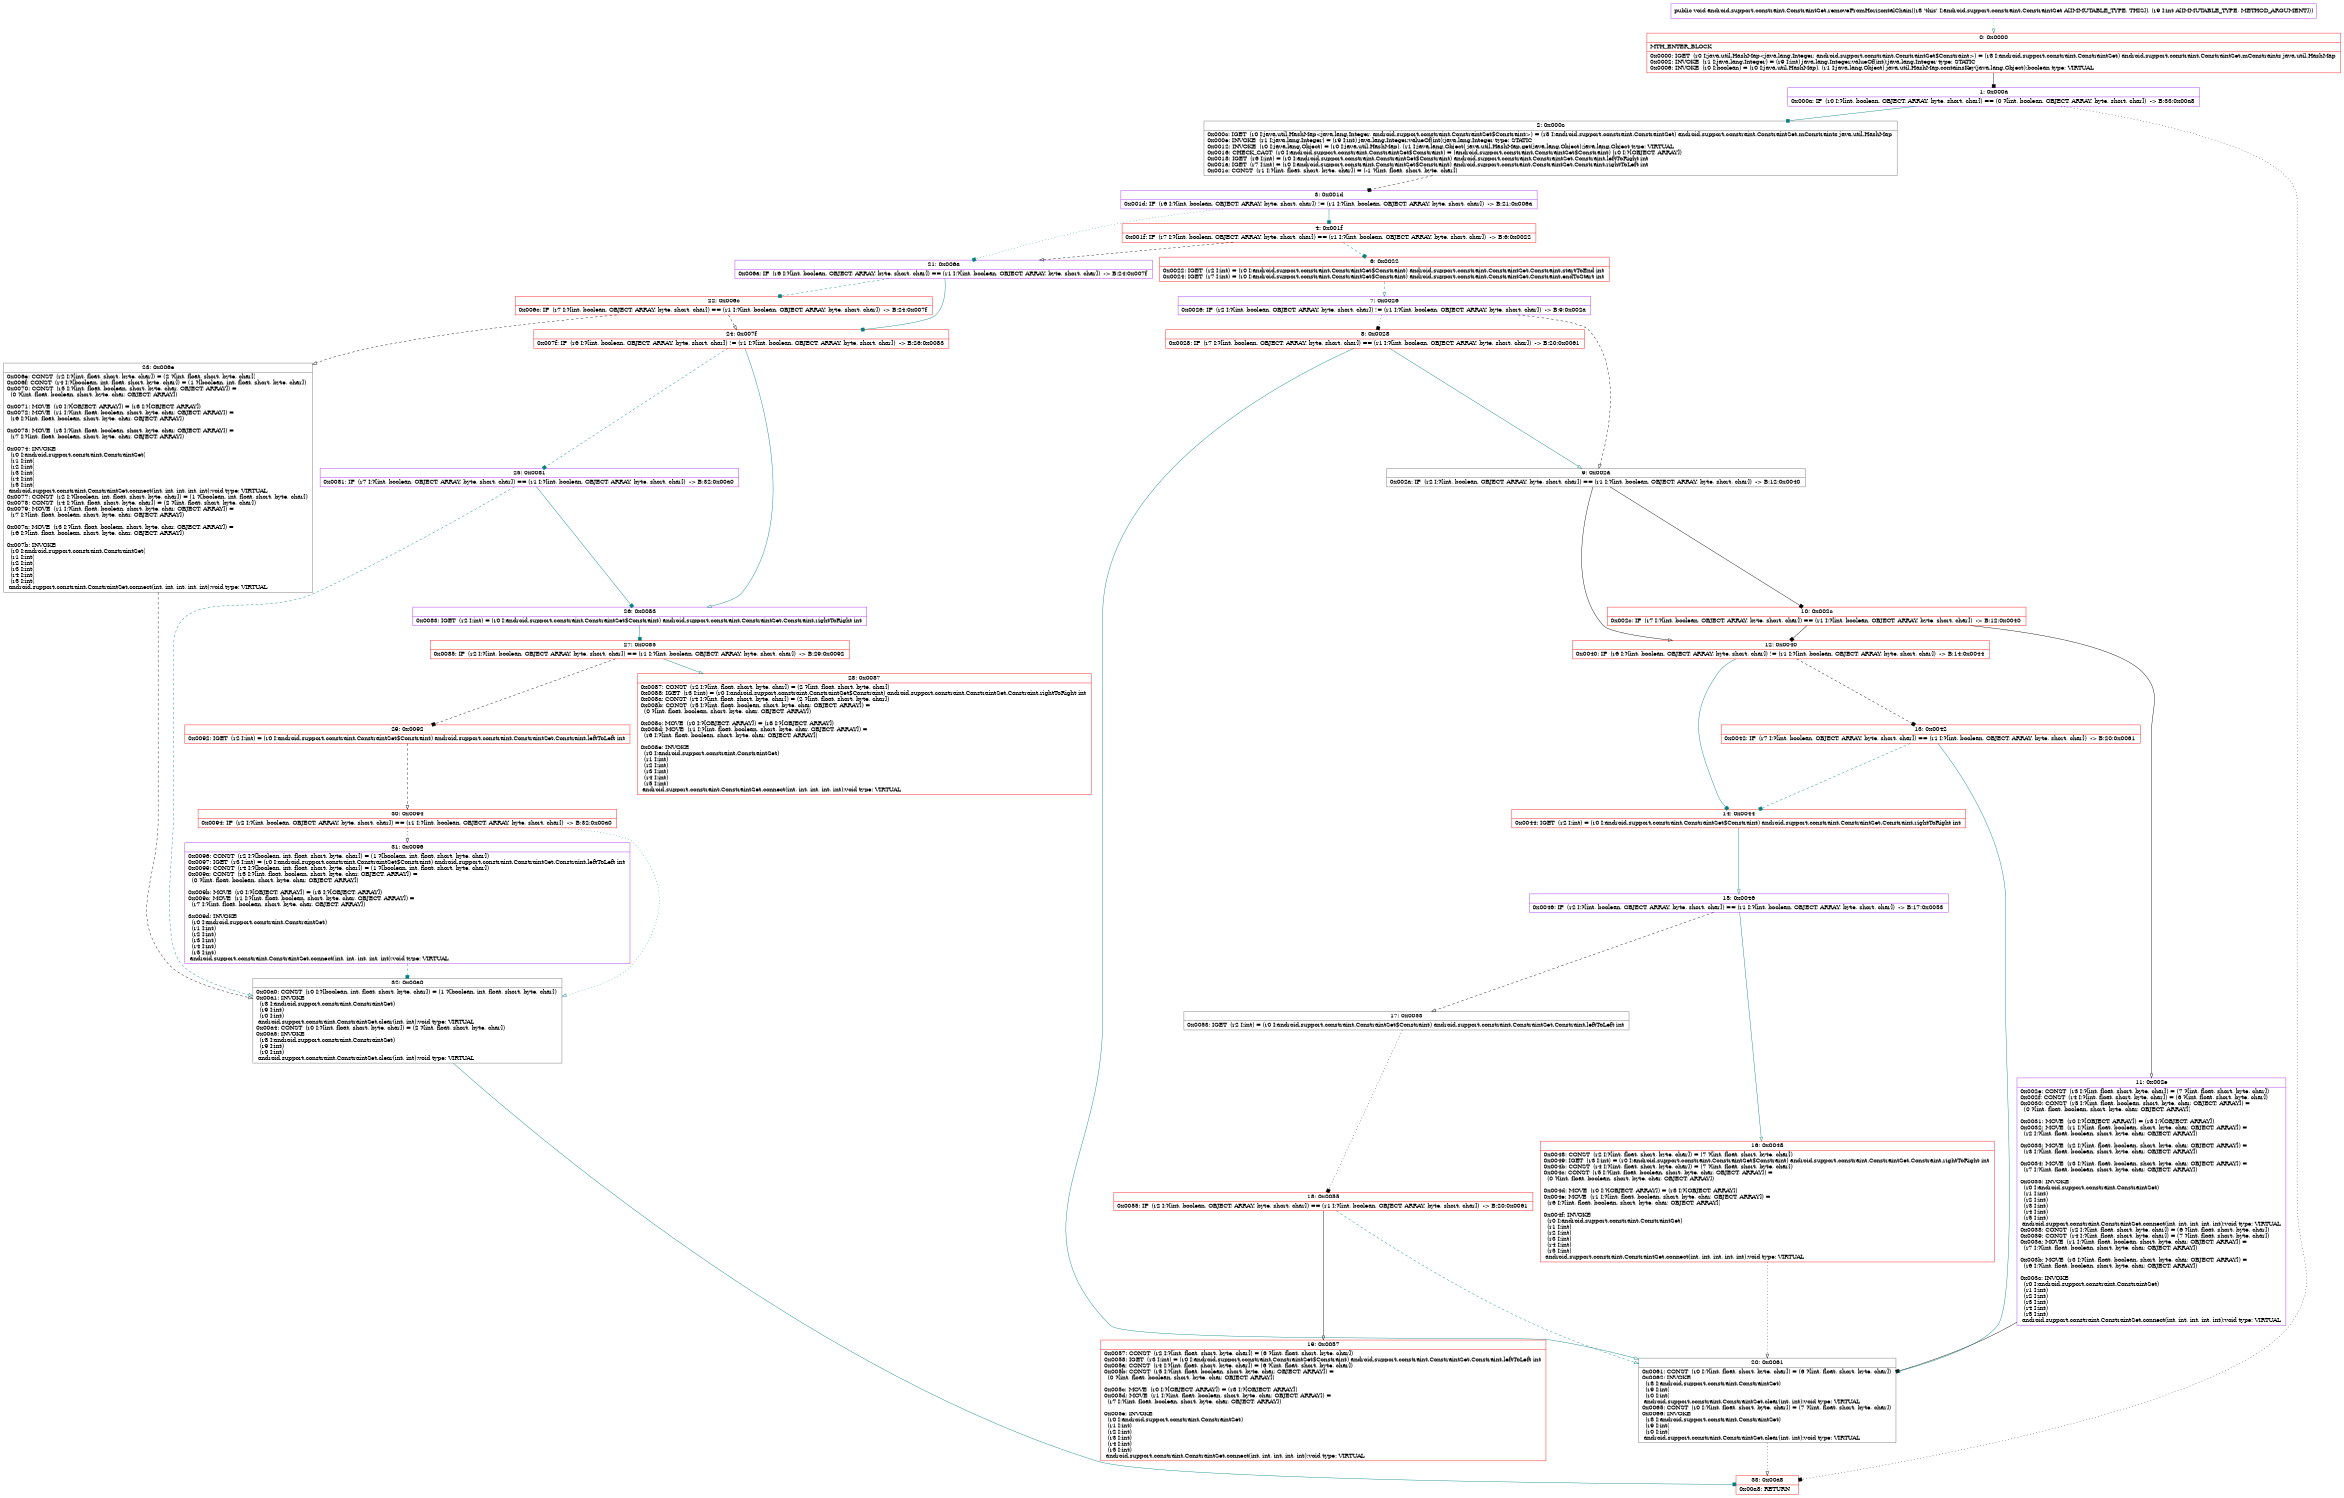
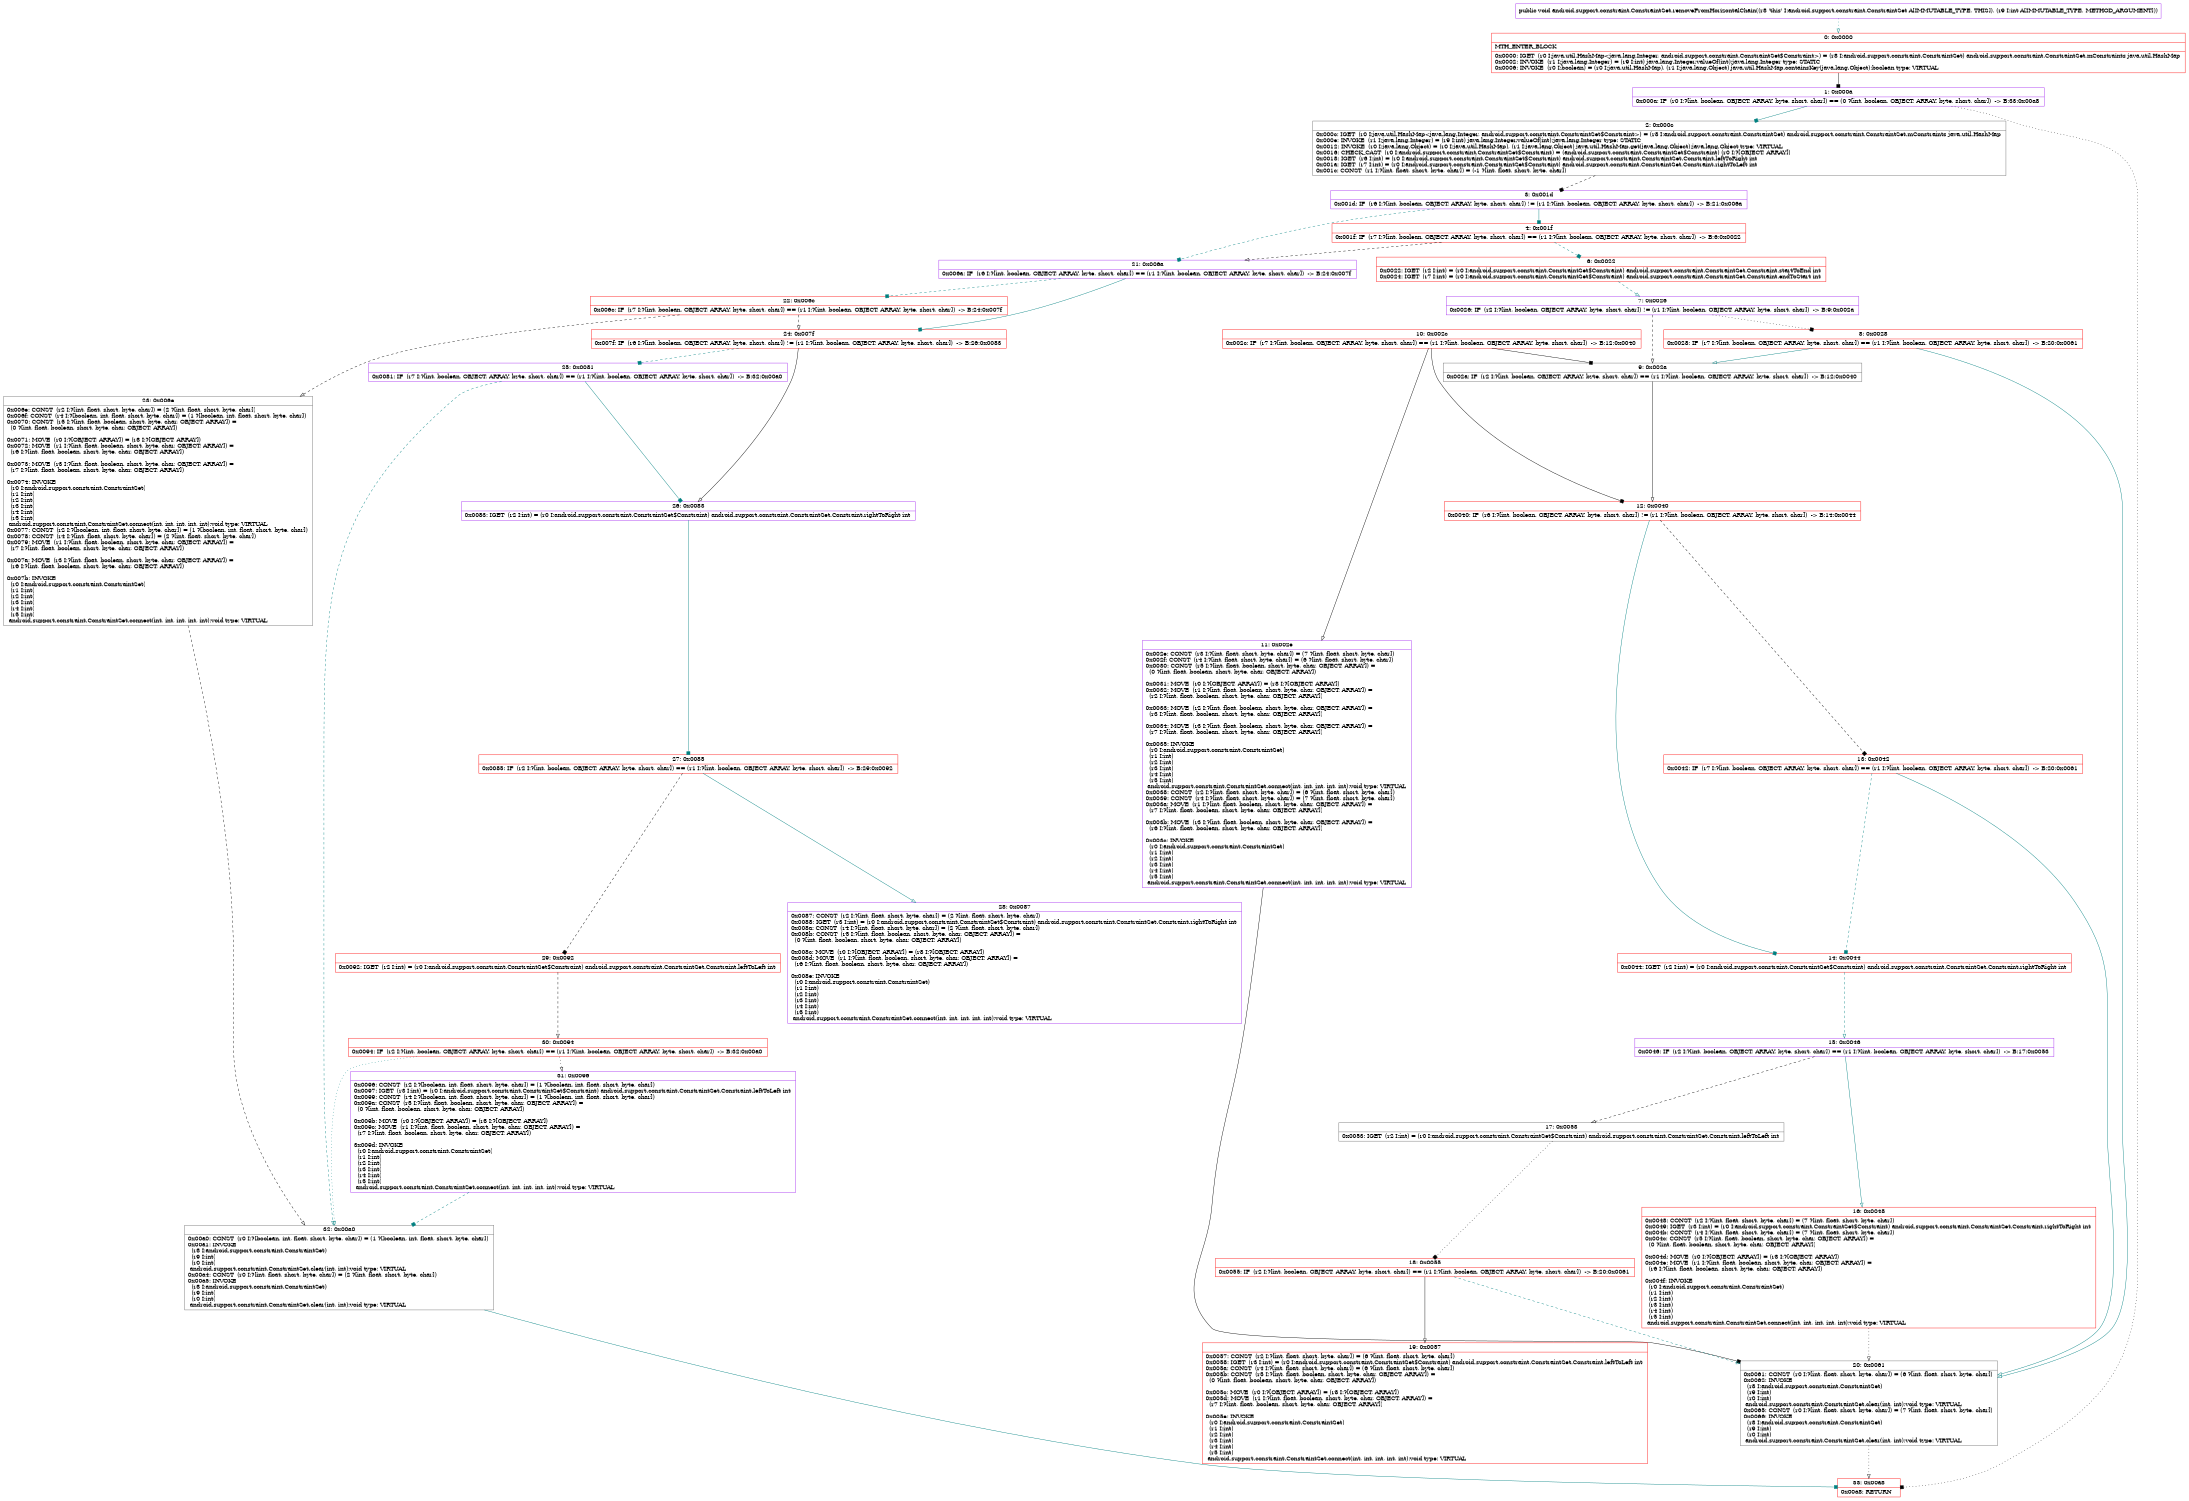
edge "3: 0x001d" -> "21: 0x006a": style dotted -> dashed
edge "24: 0x007f" -> "26: 0x0083": color teal -> black
edge "9: 0x002a" -> "10: 0x002c": reversed
node "28: 0x0087": color red -> purple
edge "14: 0x0044" -> "15: 0x0046": style solid -> dashed
